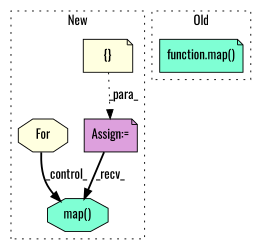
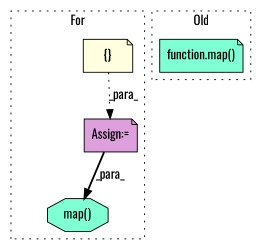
cluster "New": label "New" -> "For"
node "For": removed
edge "Assign:=" -> "map()": label "_recv_" -> "_para_"
